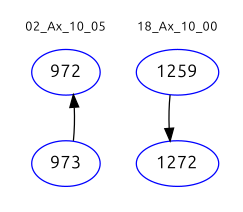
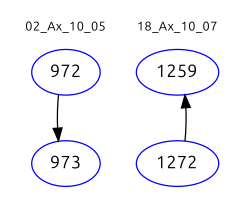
cluster "18_Ax_10_00": label "18_Ax_10_00" -> "18_Ax_10_07"
edge "1259" -> "1272": reversed
edge "973" -> "972": reversed
